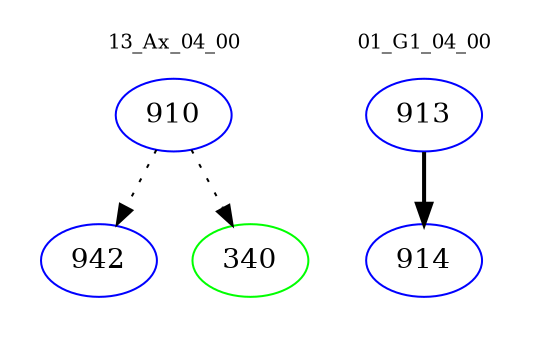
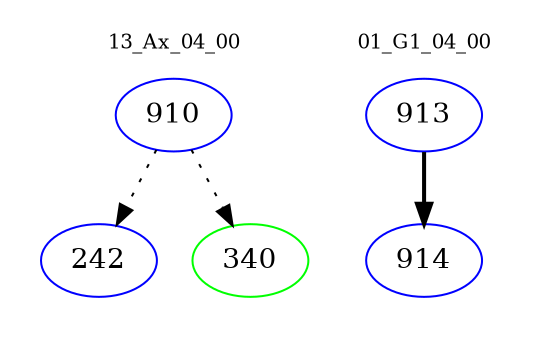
node "942": label "942" -> "242"
